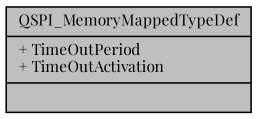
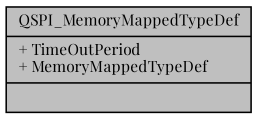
node "QSPI_MemoryMappedTypeDef": text "+ TimeOutActivation" -> "+ MemoryMappedTypeDef"
